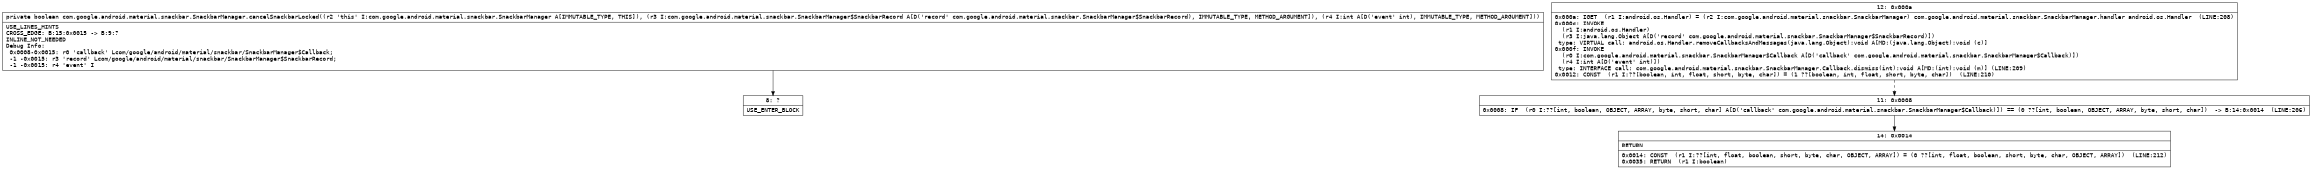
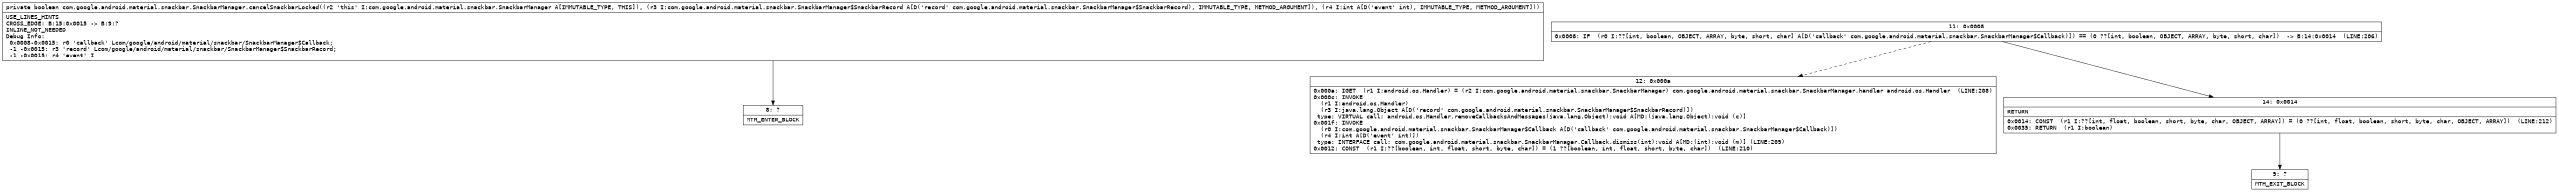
node "12: 0x000a": text "0x000f: INVOKE" -> "0x001f: INVOKE"
edge "12: 0x000a" -> "11: 0x0008": reversed
node "8: ?": text "USE_ENTER_BLOCK" -> "MTH_ENTER_BLOCK"
node "9: ?": added
